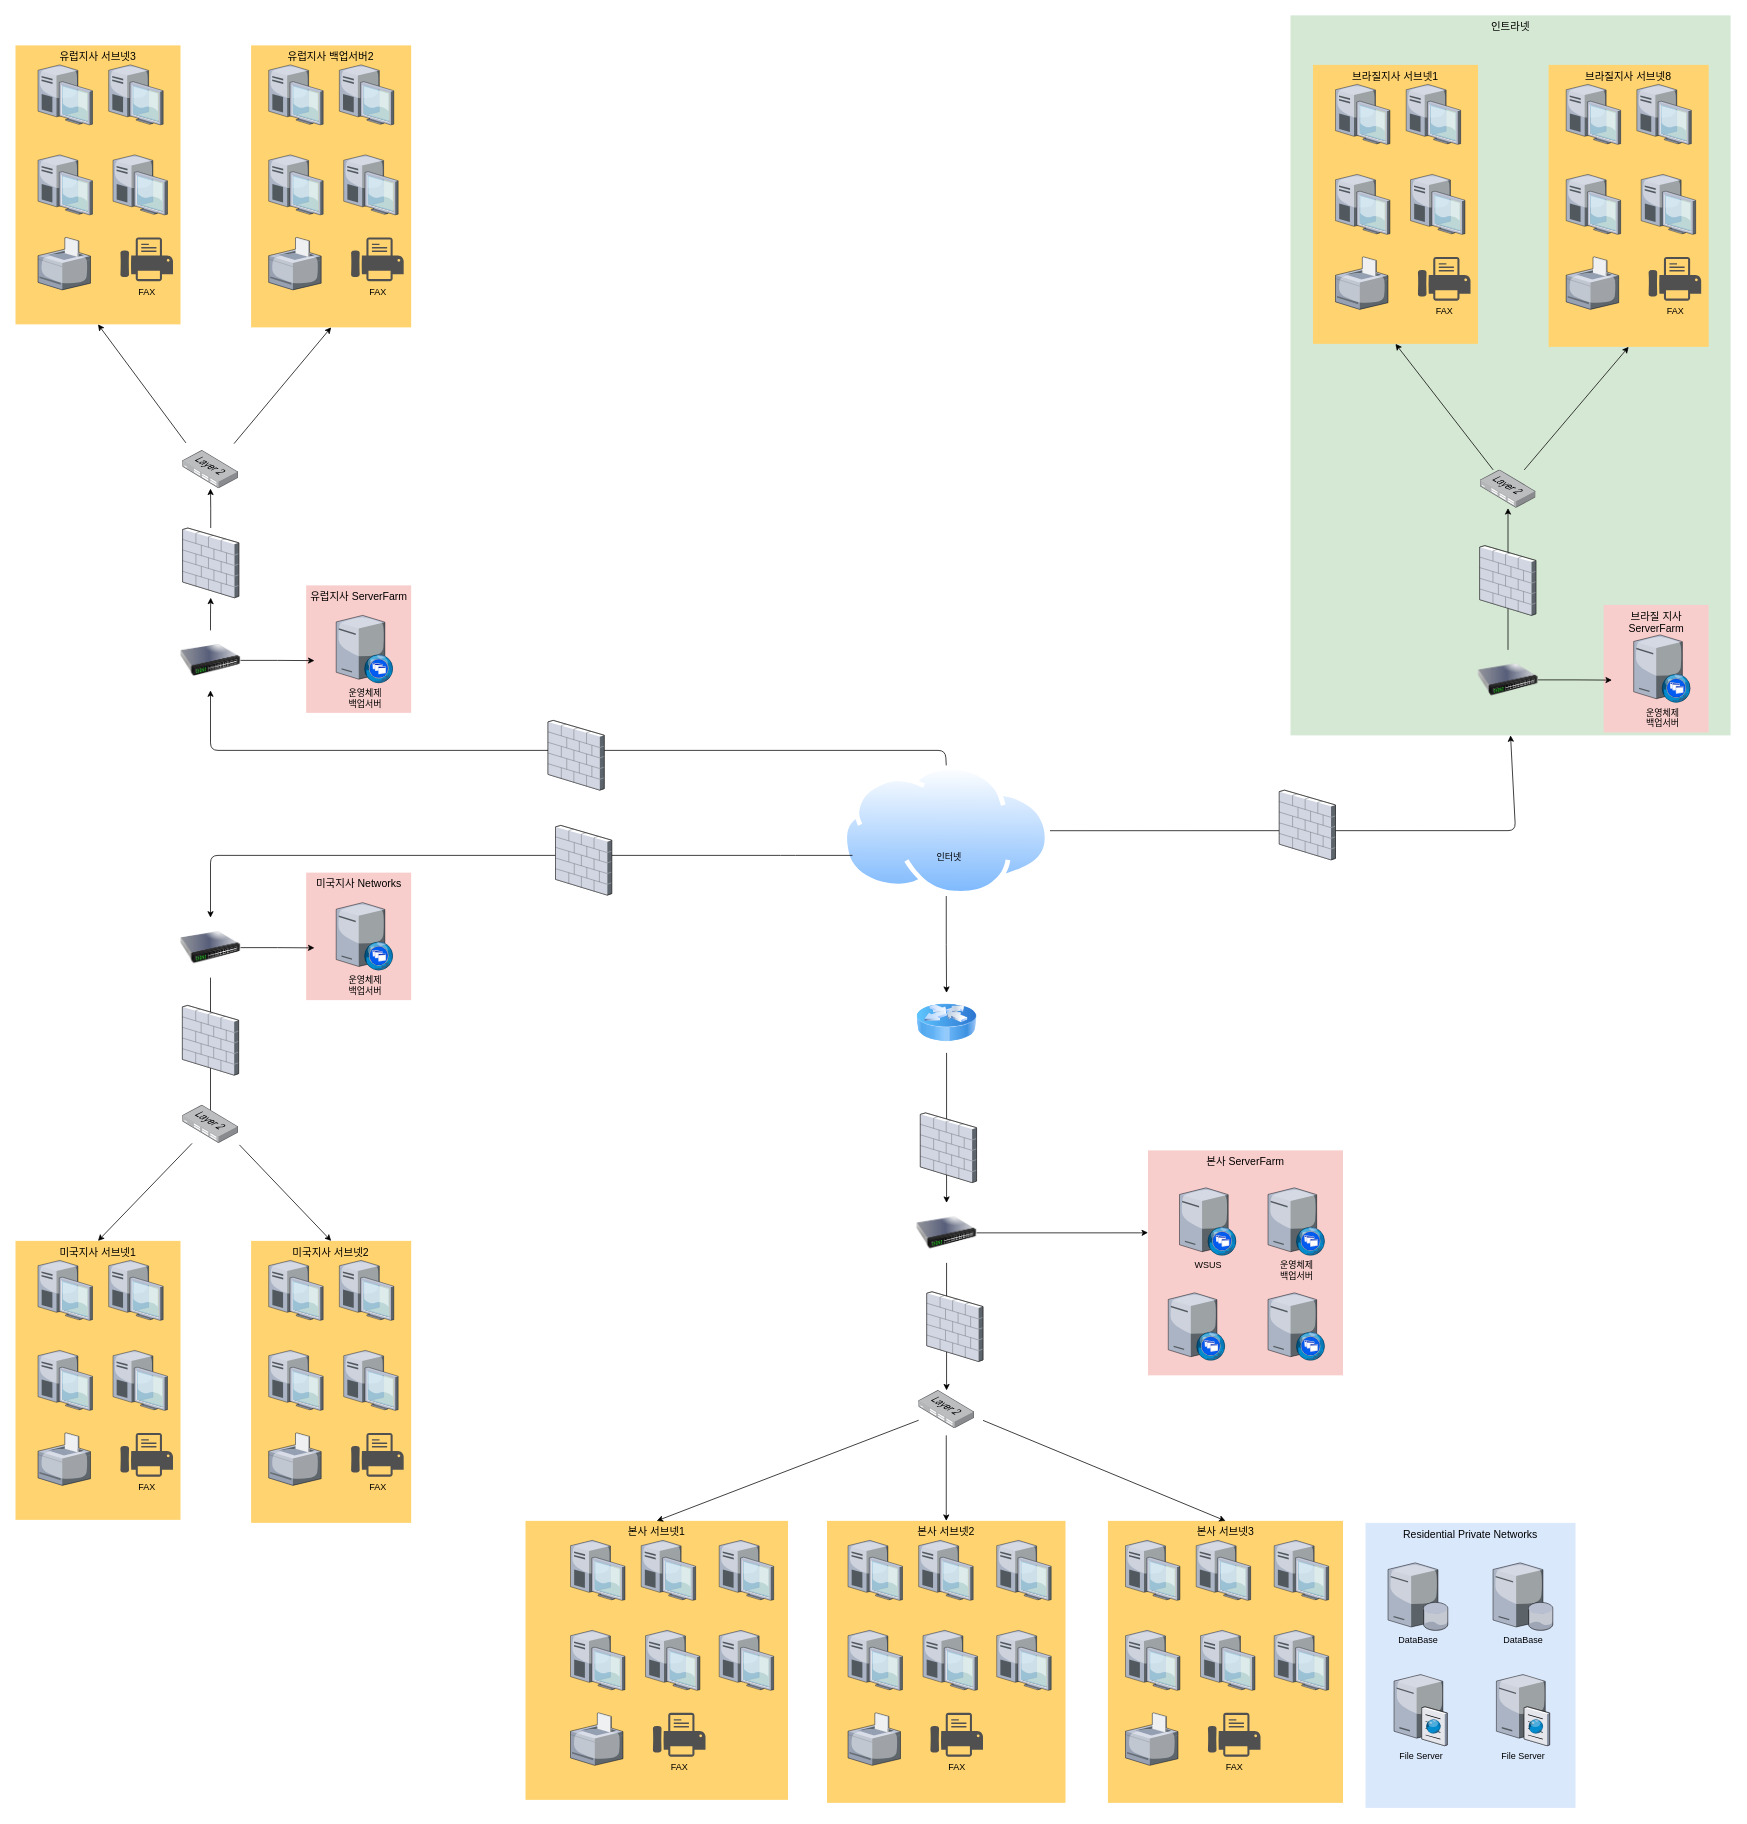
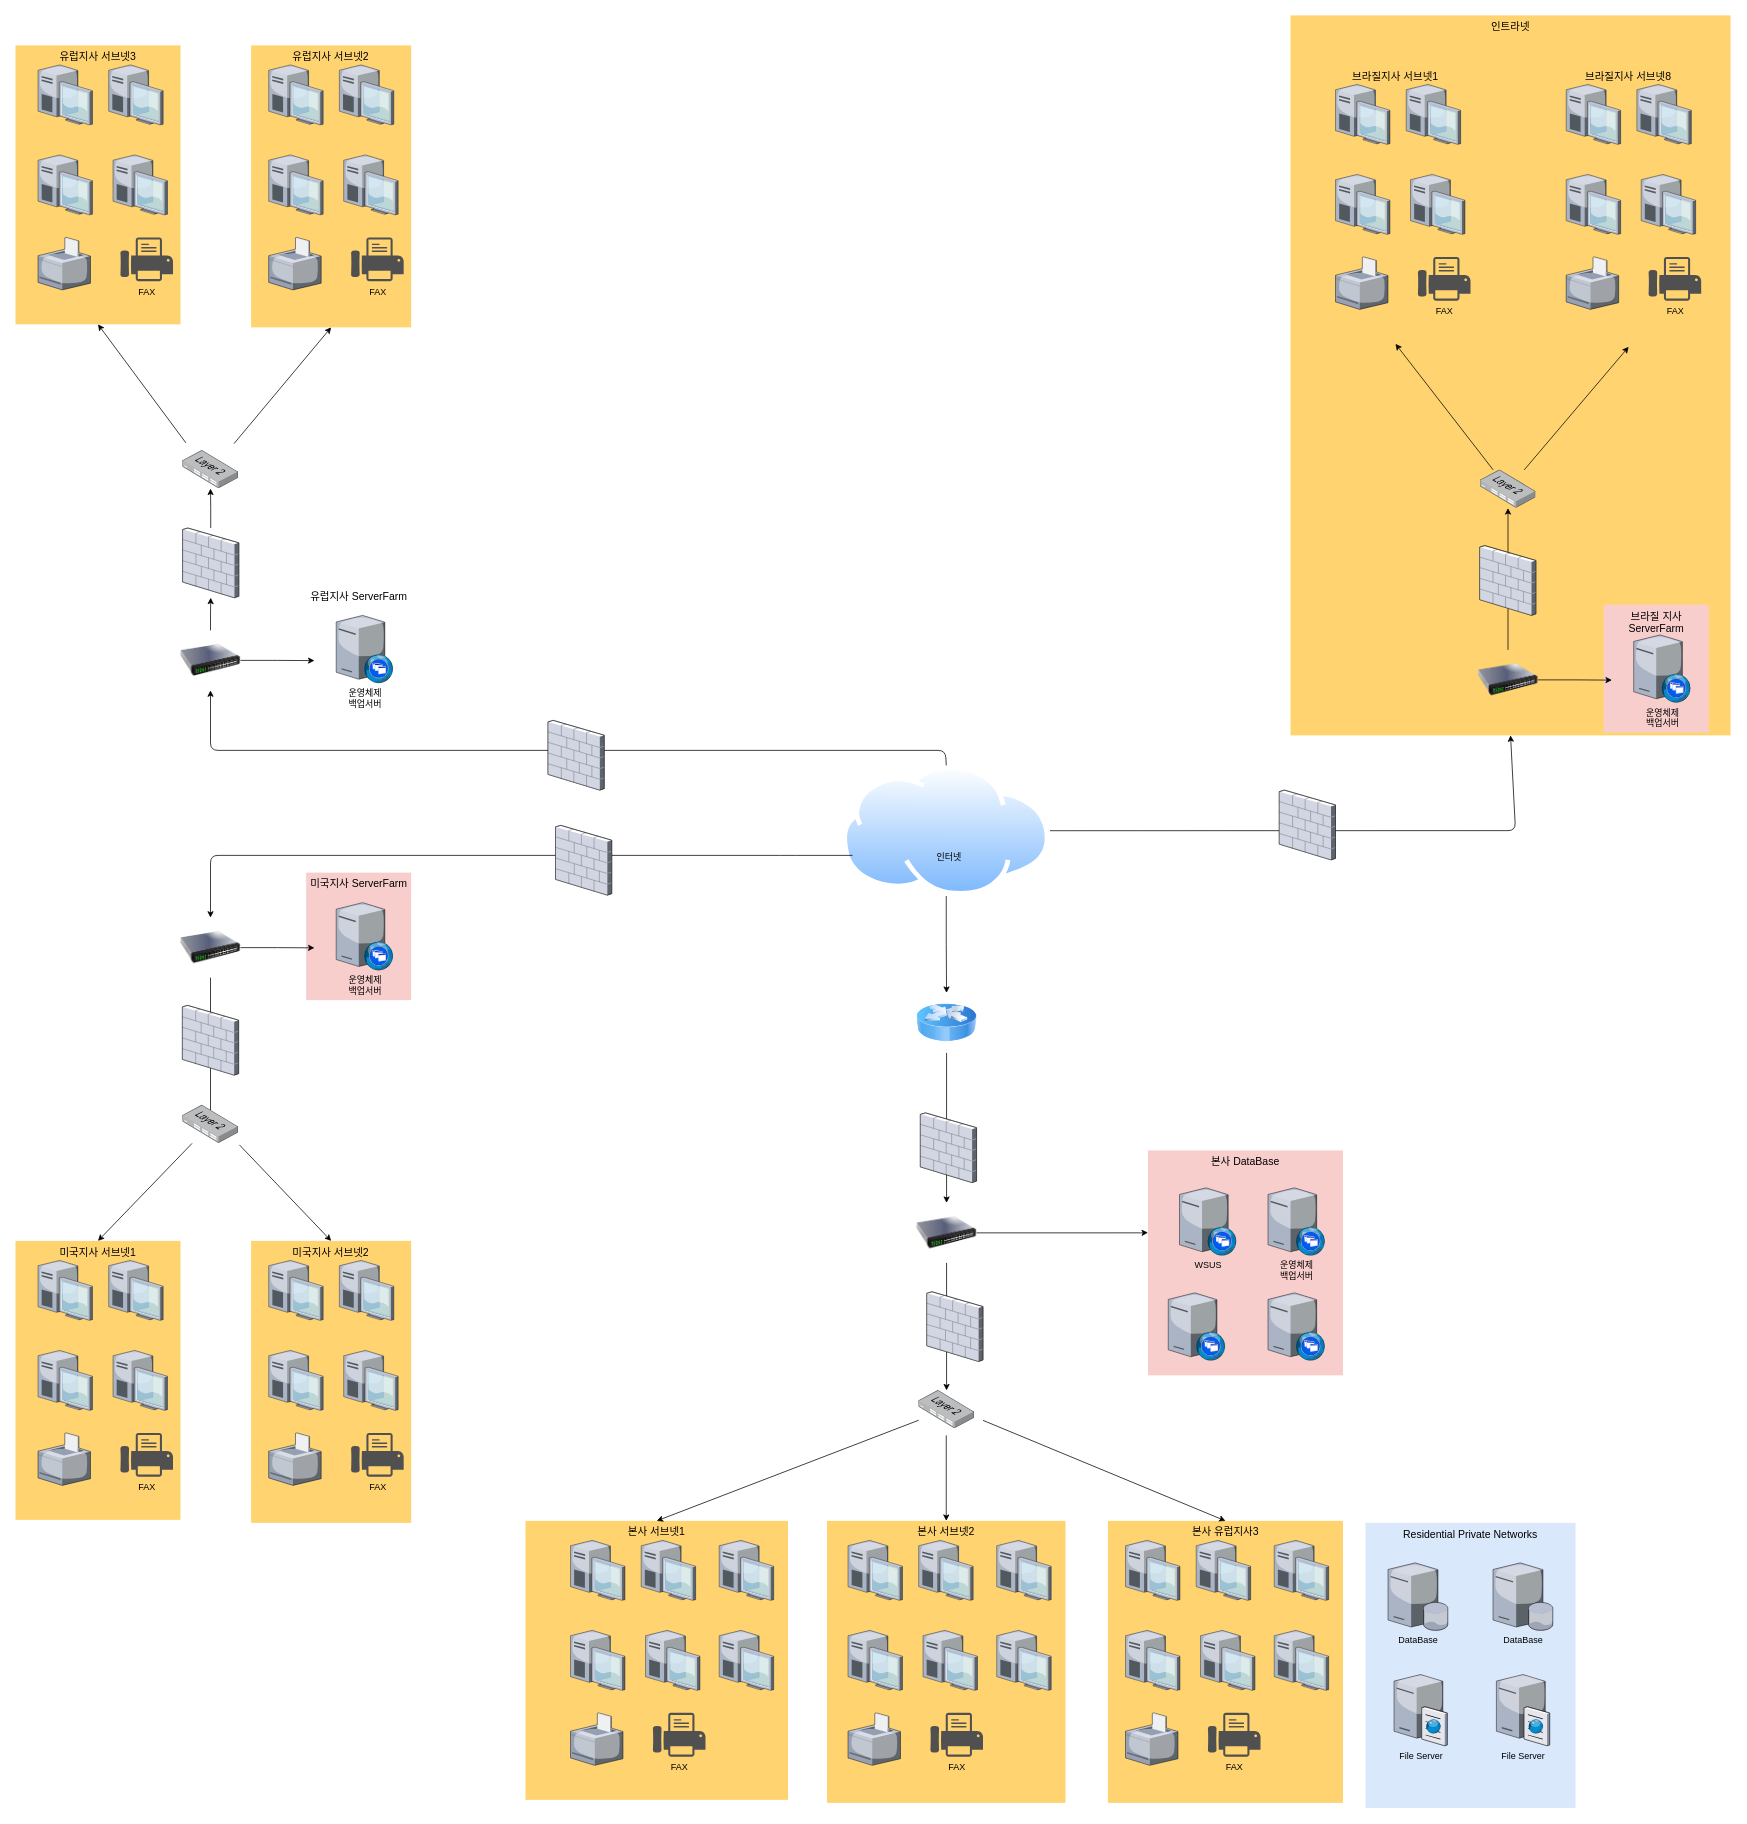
node "유럽지사 백업서버2": label "유럽지사 백업서버2" -> "유럽지사 서브넷2"
node "인트라넷": fillcolor #d5e8d4 -> #ffd470
node "유럽지사 ServerFarm": fillcolor #f8cecc -> #ffffff
node "미국지사 Networks": label "미국지사 Networks" -> "미국지사 ServerFarm"
node "본사 ServerFarm": label "본사 ServerFarm" -> "본사 DataBase"
node "본사 서브넷3": label "본사 서브넷3" -> "본사 유럽지사3"
